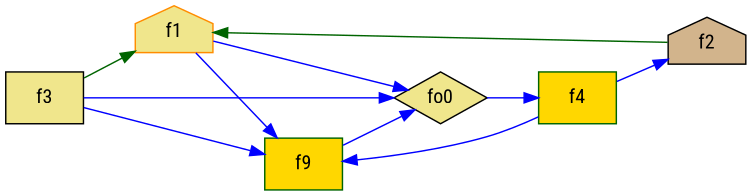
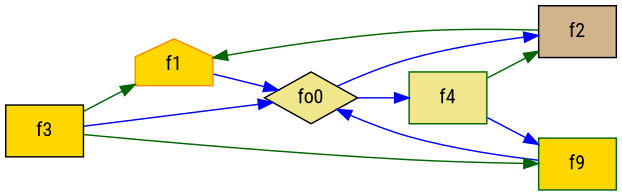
node "f1": fillcolor khaki -> gold
node "f2": shape house -> box
edge "fo0" -> "f2": added
edge "f4" -> "f2": color blue -> darkgreen
edge "f1" -> "f9": removed
node "f3": fillcolor khaki -> gold
node "f4": fillcolor gold -> khaki
edge "f3" -> "f9": color blue -> darkgreen
